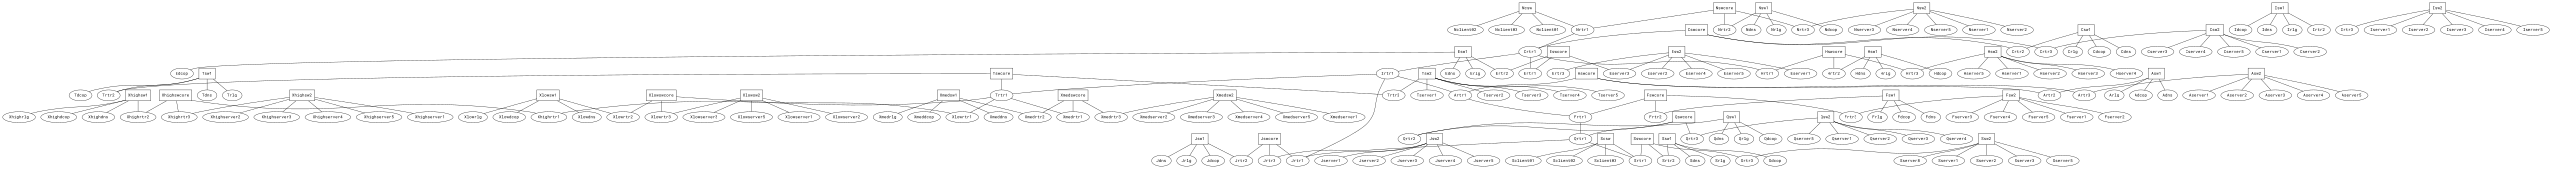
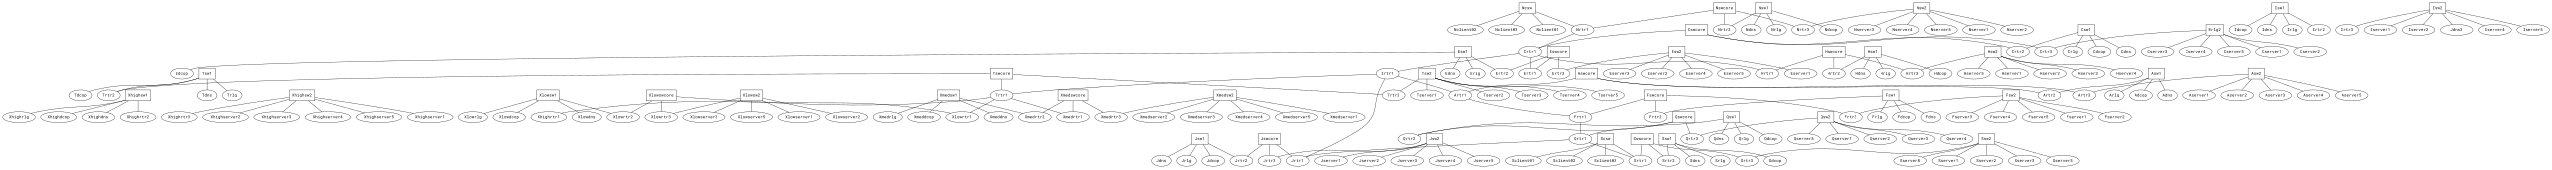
node "Csw2": label "Csw2" -> "Erlg2"
node "Iserver3": label "Iserver3" -> "Jdns3"
edge "Eswcore" -- "Eserver3": now "Eswcore" -- "Ertr3"
node "Xhighswcore": removed
